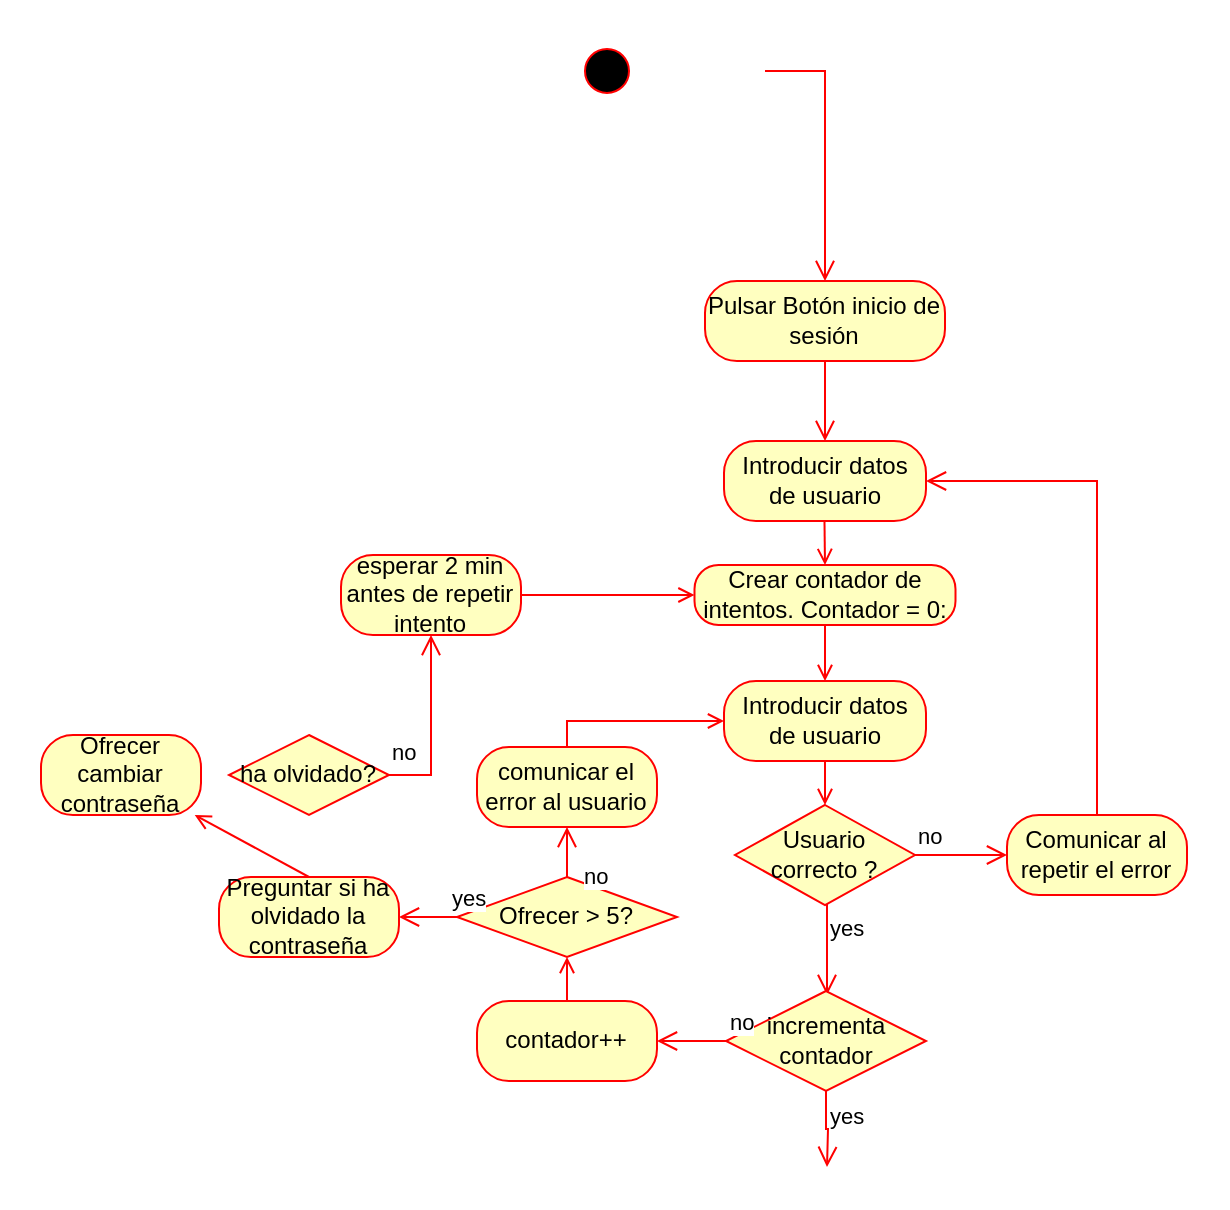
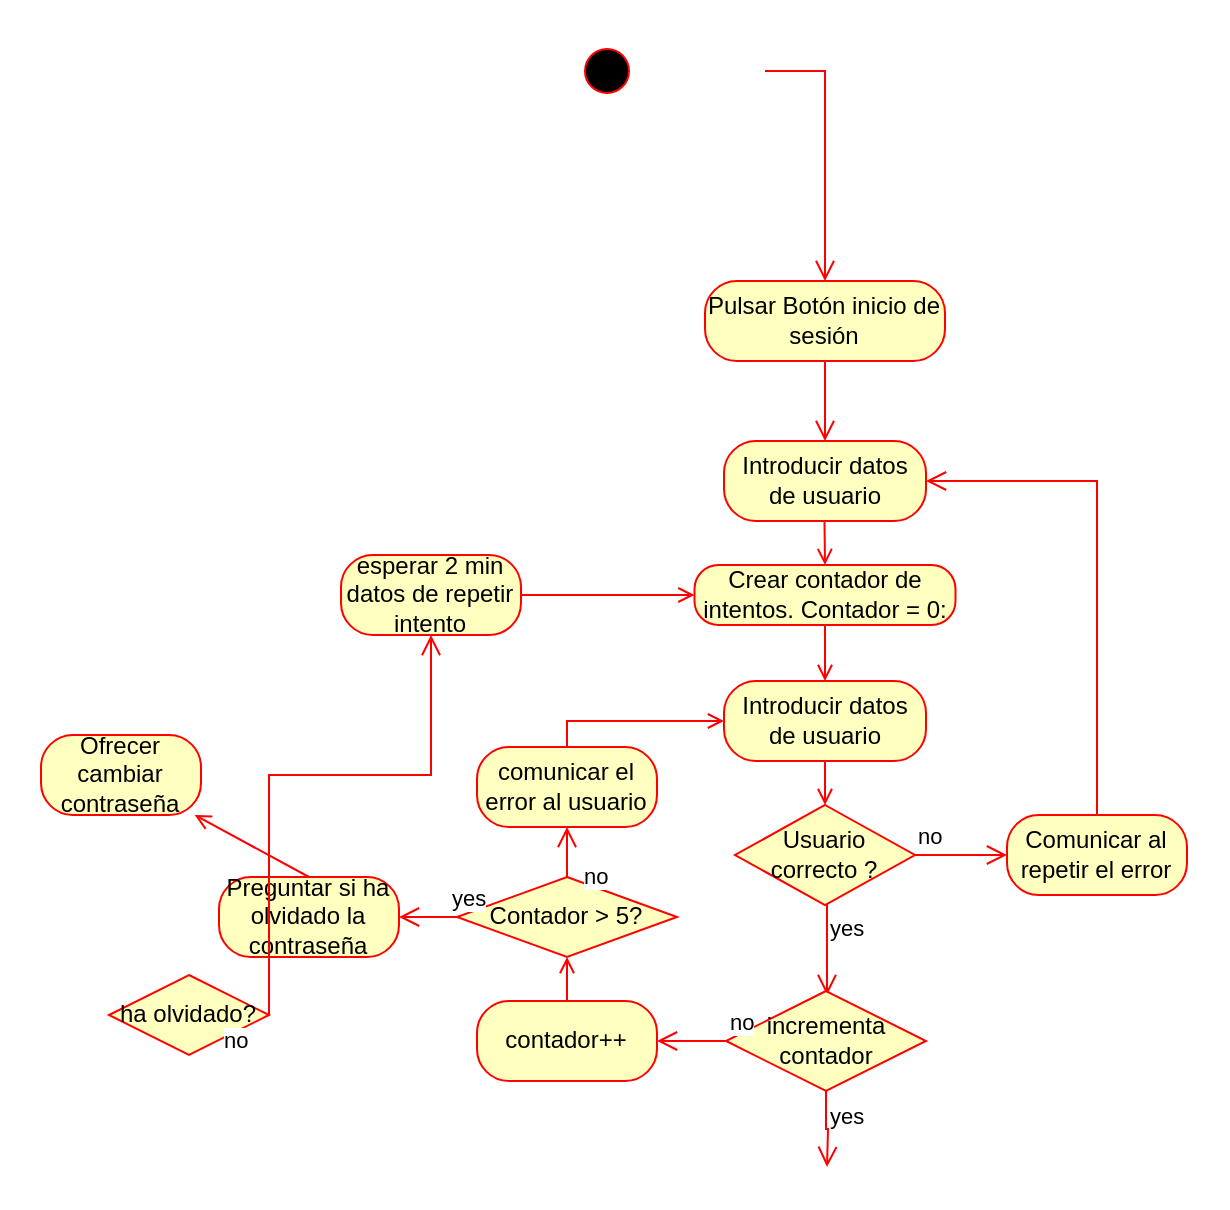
node "esperar 2 min antes de repetir intento": label "esperar 2 min antes de repetir intento" -> "esperar 2 min datos de repetir intento"
node "ha olvidado?": moved (309, 775) -> (189, 1015)
node "Ofrecer > 5?": label "Ofrecer > 5?" -> "Contador > 5?"
